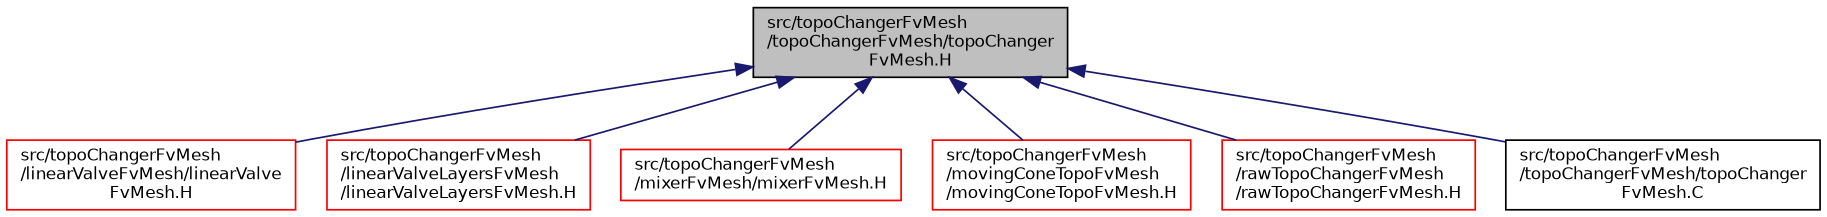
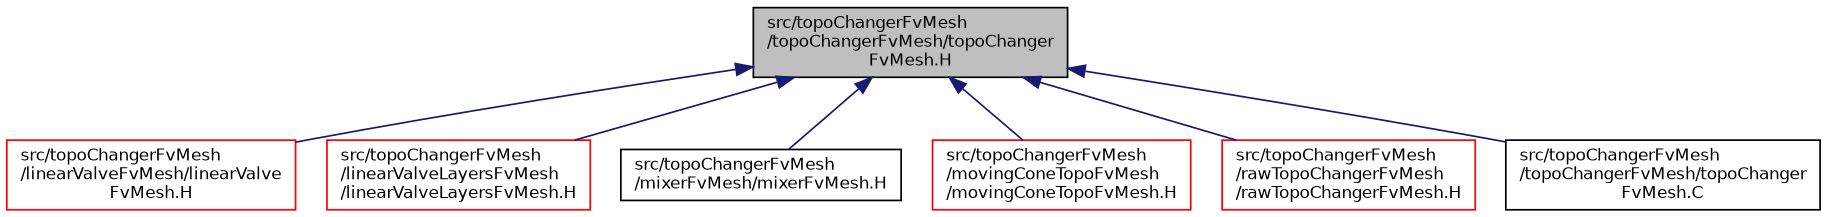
node "src/topoChangerFvMesh /mixerFvMesh/mixerFvMesh.H": color red -> black
